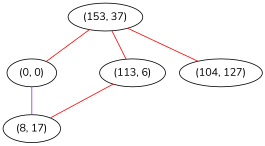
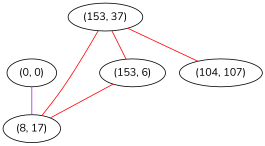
edge "(153, 37)" -- "(0, 0)": now "(153, 37)" -- "(8, 17)"
node "(113, 6)": label "(113, 6)" -> "(153, 6)"
node "(104, 127)": label "(104, 127)" -> "(104, 107)"
